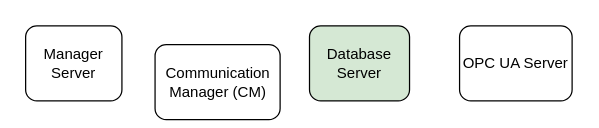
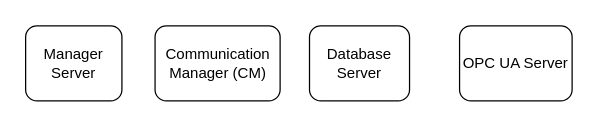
node "Database Server": fillcolor #d5e8d4 -> #ffffff
node "Communication Manager (CM)": moved (218, 82) -> (218, 63)
